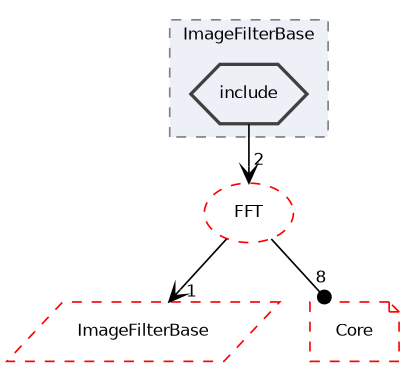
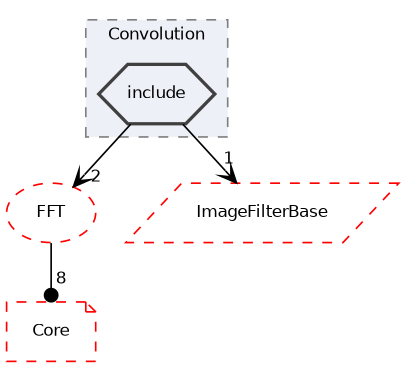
cluster "ImageFilterBase": label "ImageFilterBase" -> "Convolution"
edge "FFT" -> "ImageFilterBase": now "include" -> "ImageFilterBase"
